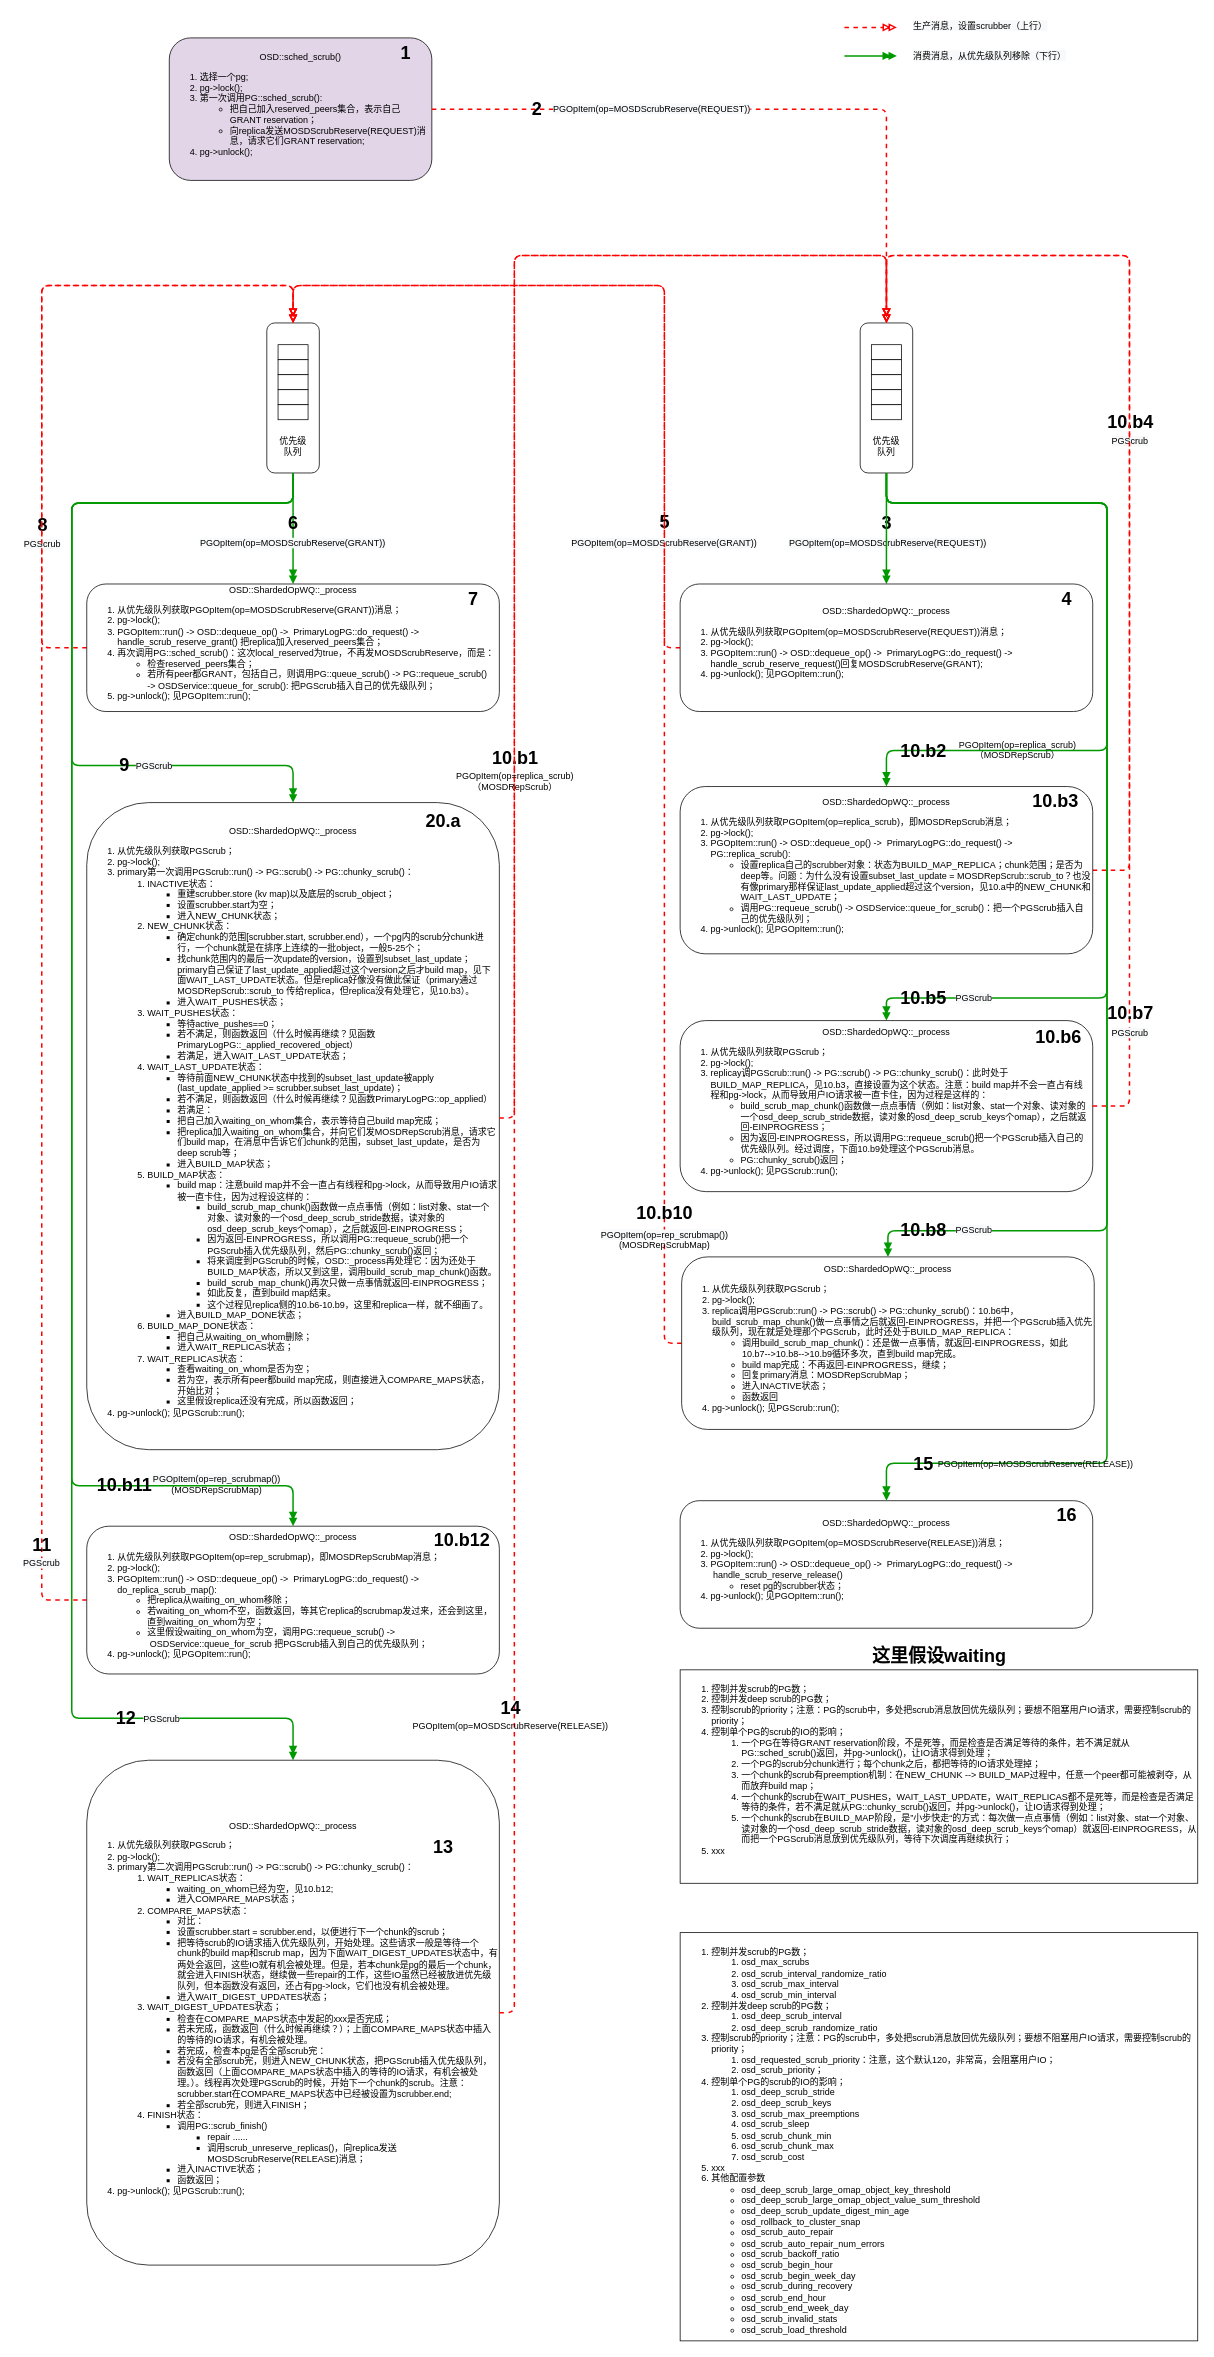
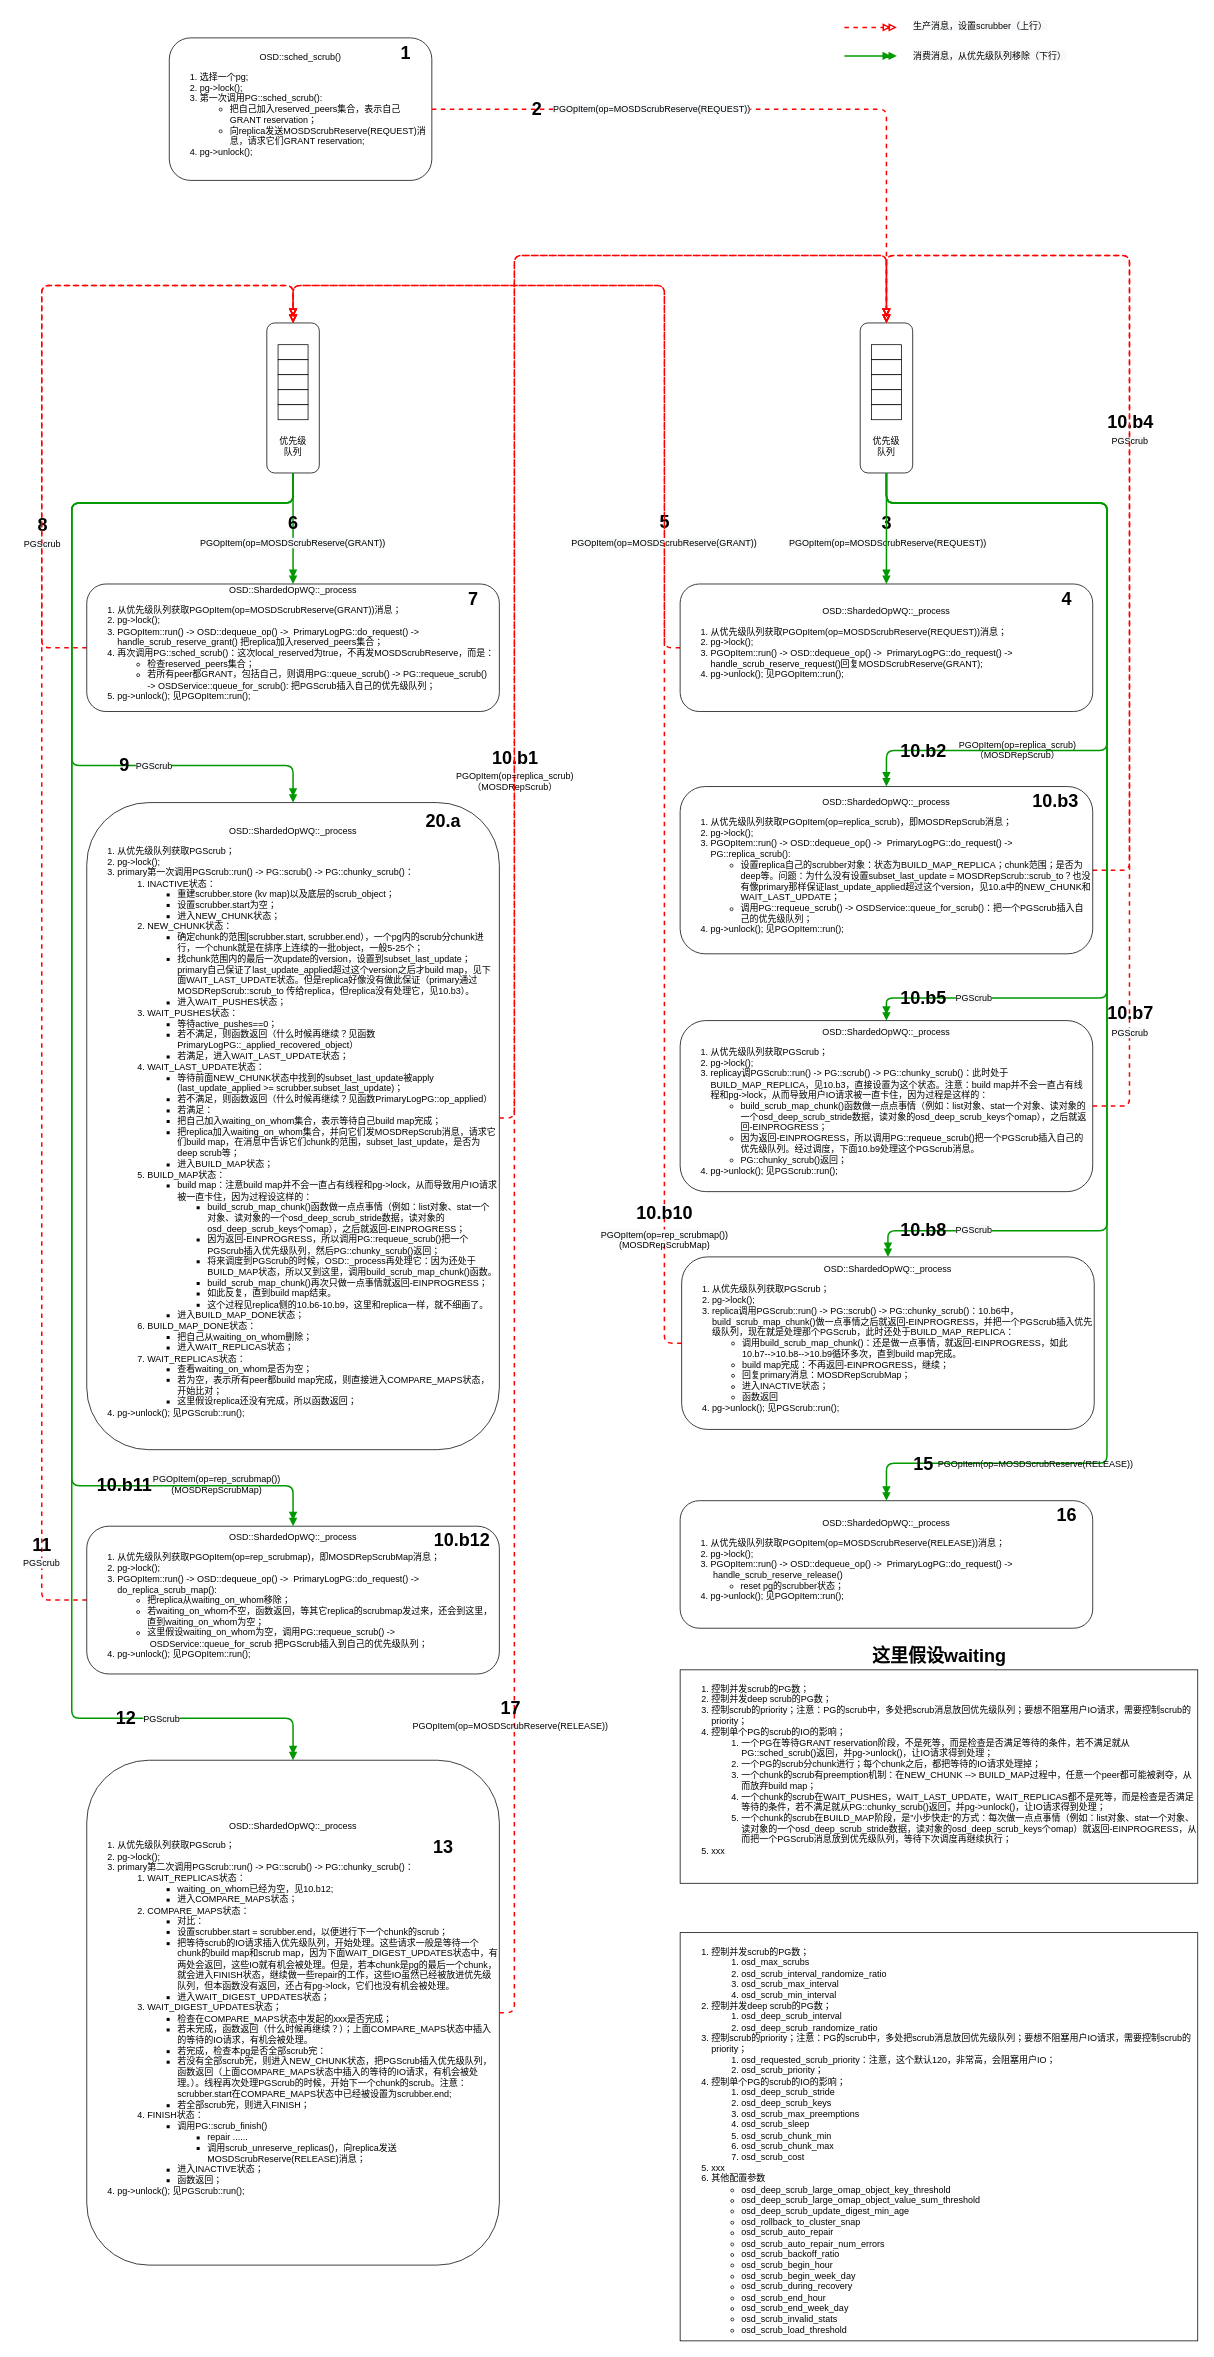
node "OSD::sched_scrub() 选择一个pg; pg->lock(); 第一次调用PG::sched_scrub(): 把自己加入reserved_peers集合，表示自己GRANT reservation； 向replica发送MOSDScrubReserve(REQUEST)消息，请求它们GRANT reservation; pg->unlock();": fillcolor #e1d5e7 -> #ffffff
node "10.b6": removed
node "14": label "14" -> "17"
